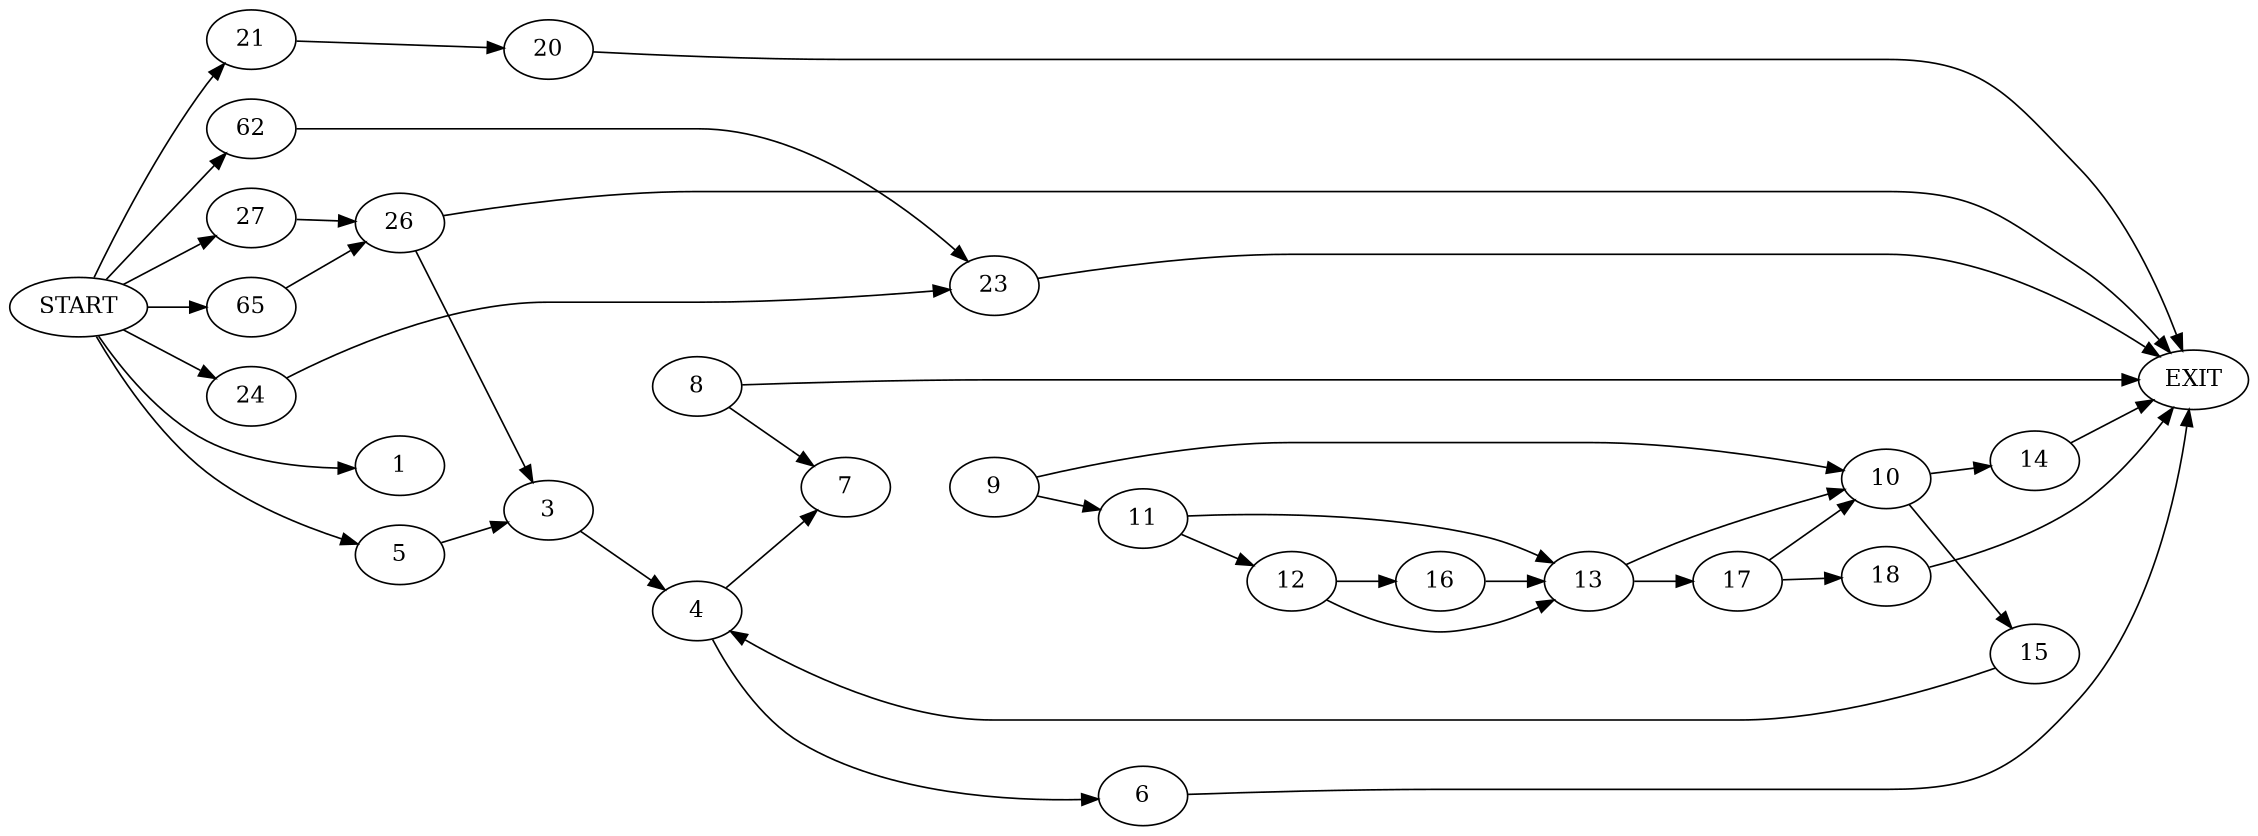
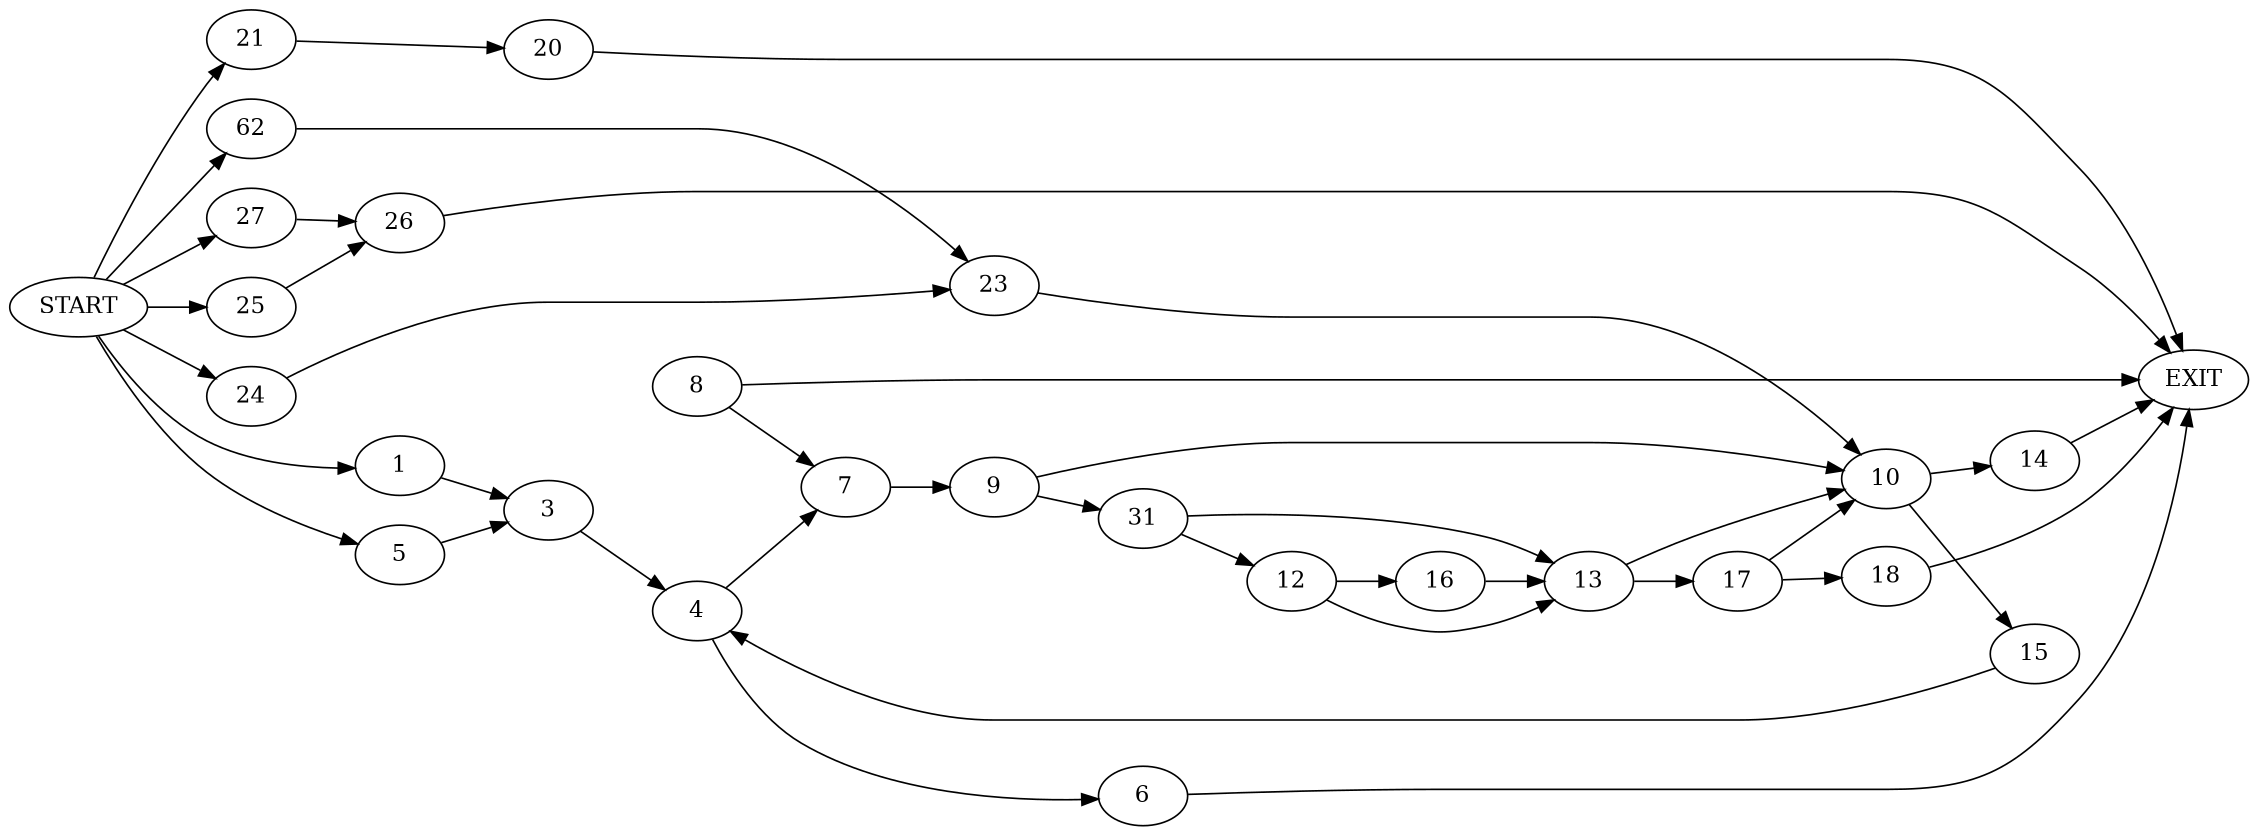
edge "23" -> "EXIT": now "23" -> "10"
node "65": label "65" -> "25"
edge "26" -> "3": now "1" -> "3"
edge "7" -> "9": added
node "11": label "11" -> "31"
